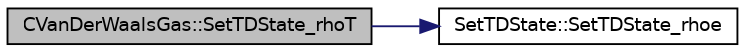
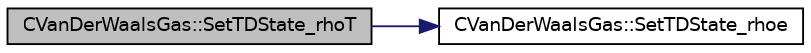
node "SetTDState::SetTDState_rhoe": label "SetTDState::SetTDState_rhoe" -> "CVanDerWaalsGas::SetTDState_rhoe"
